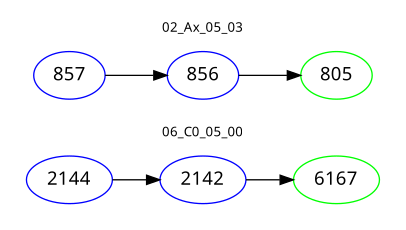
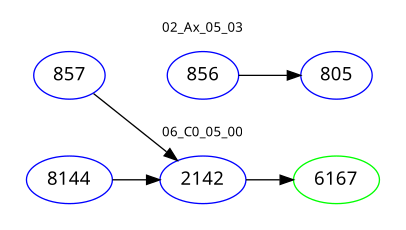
edge "857" -> "856": now "857" -> "2142"
node "805": color green -> blue
node "2144": label "2144" -> "8144"
